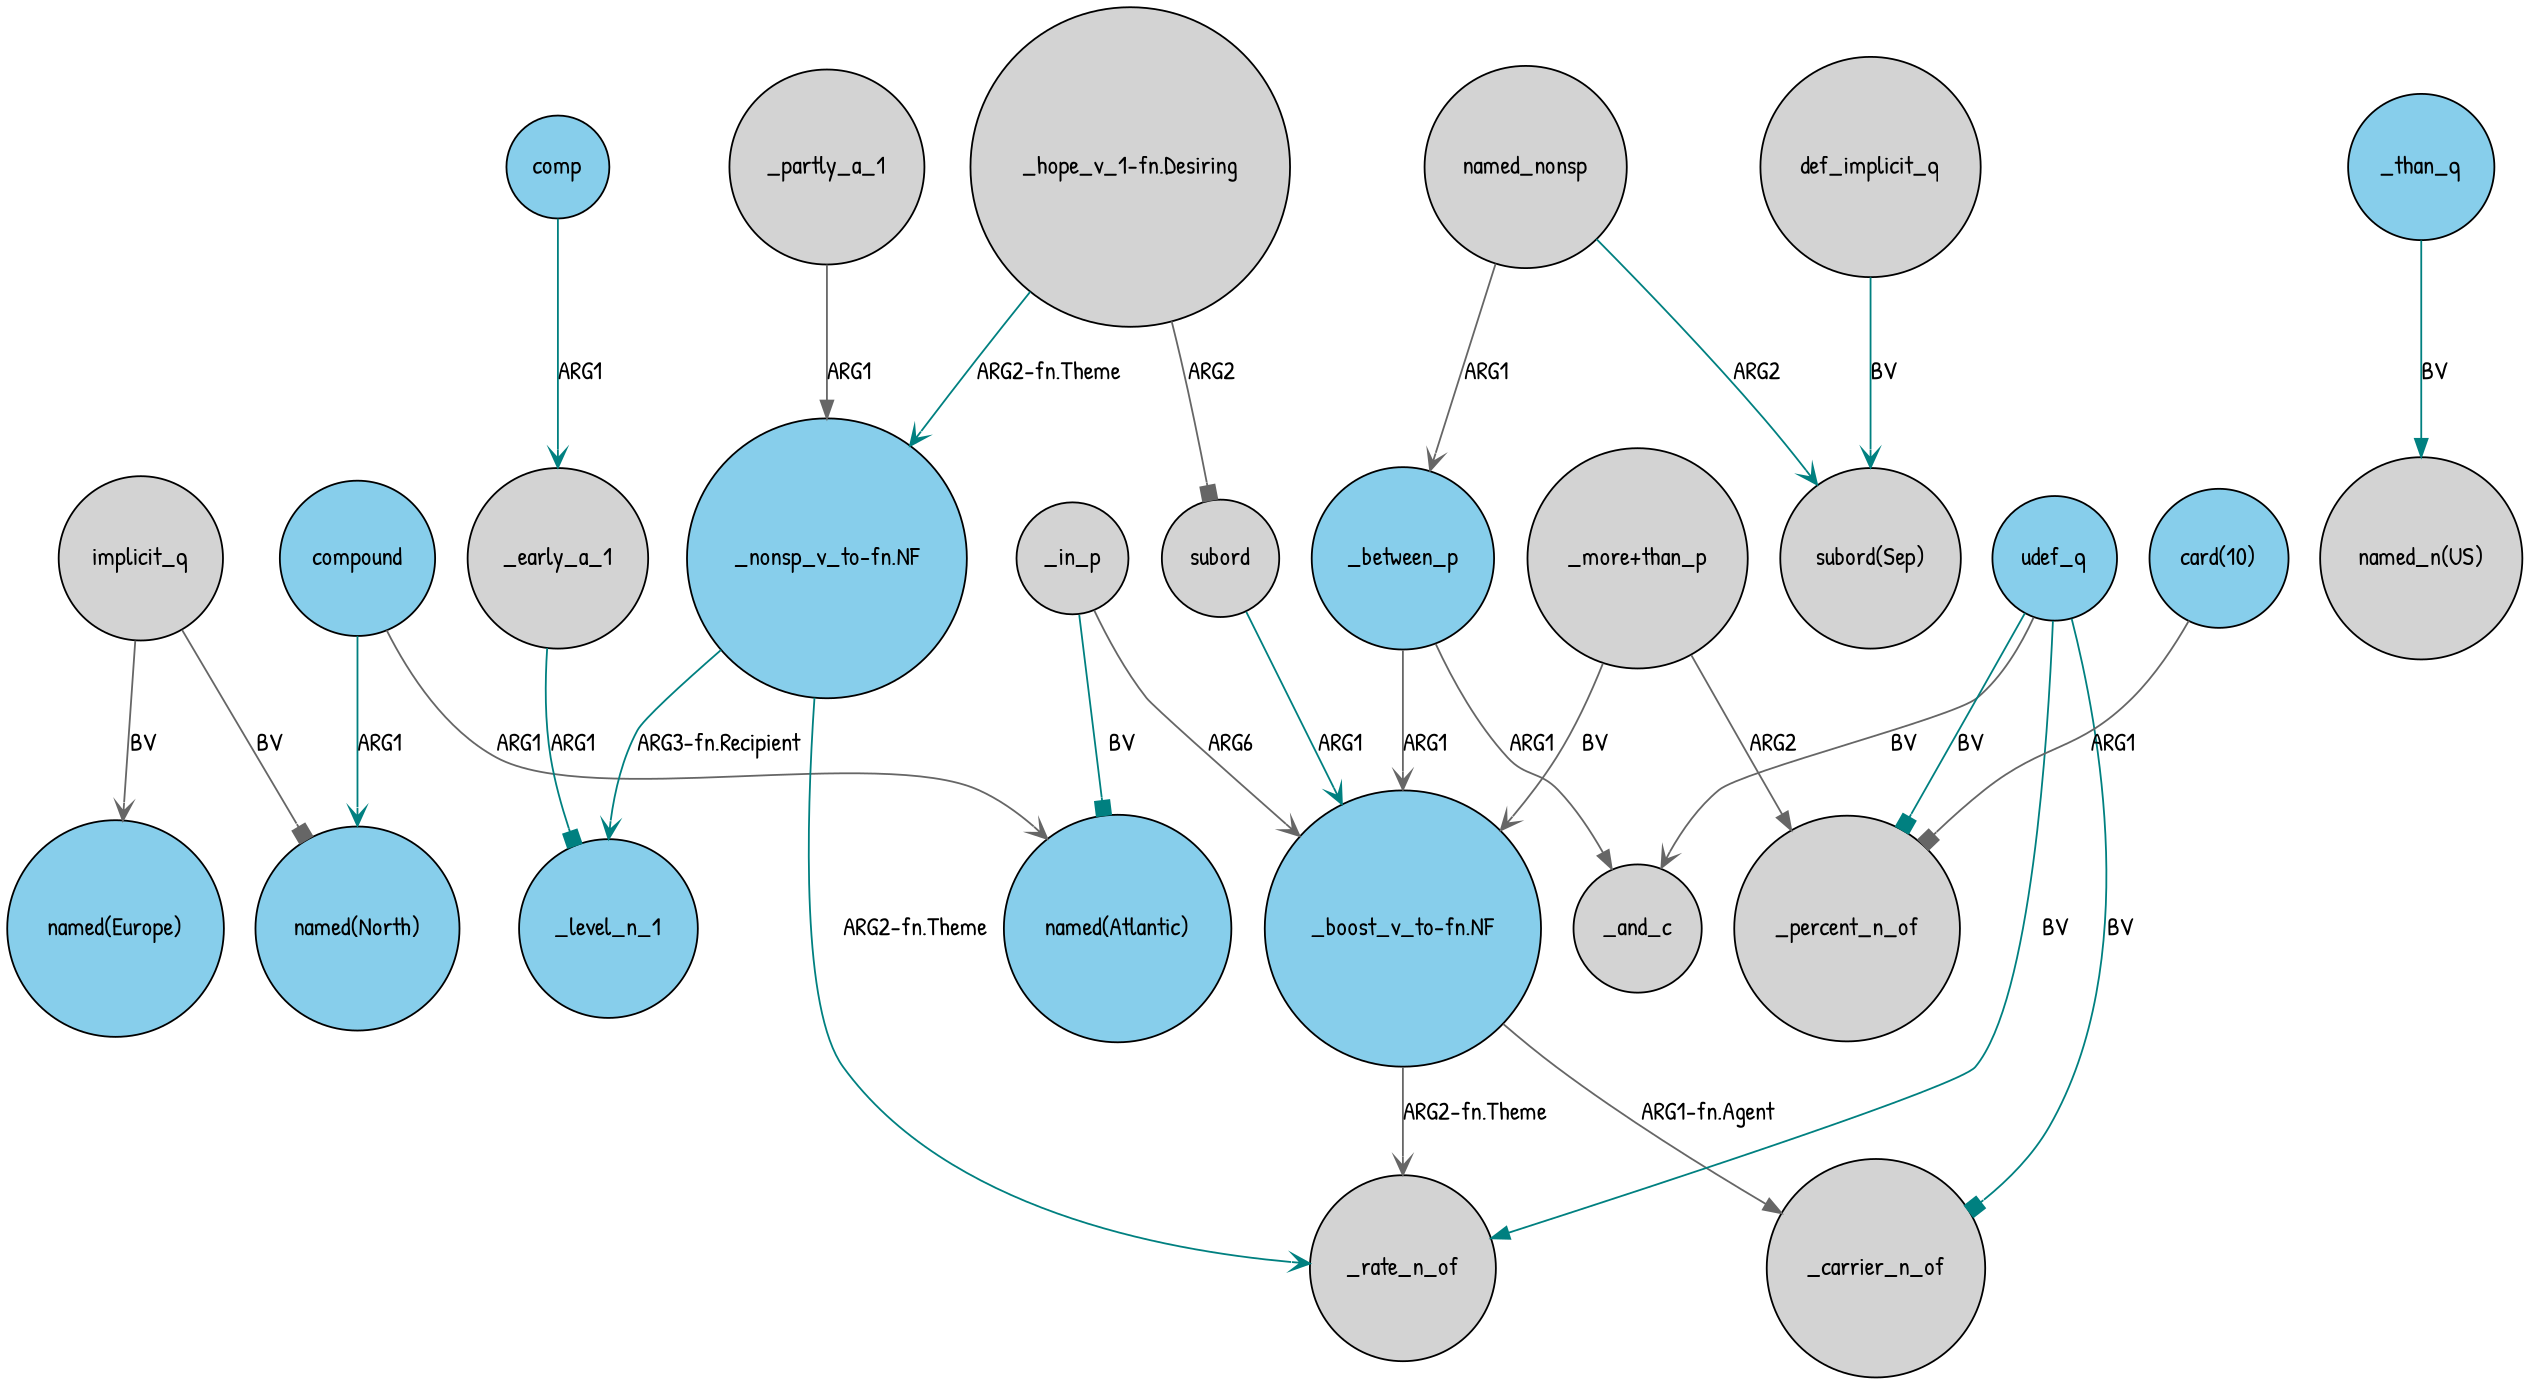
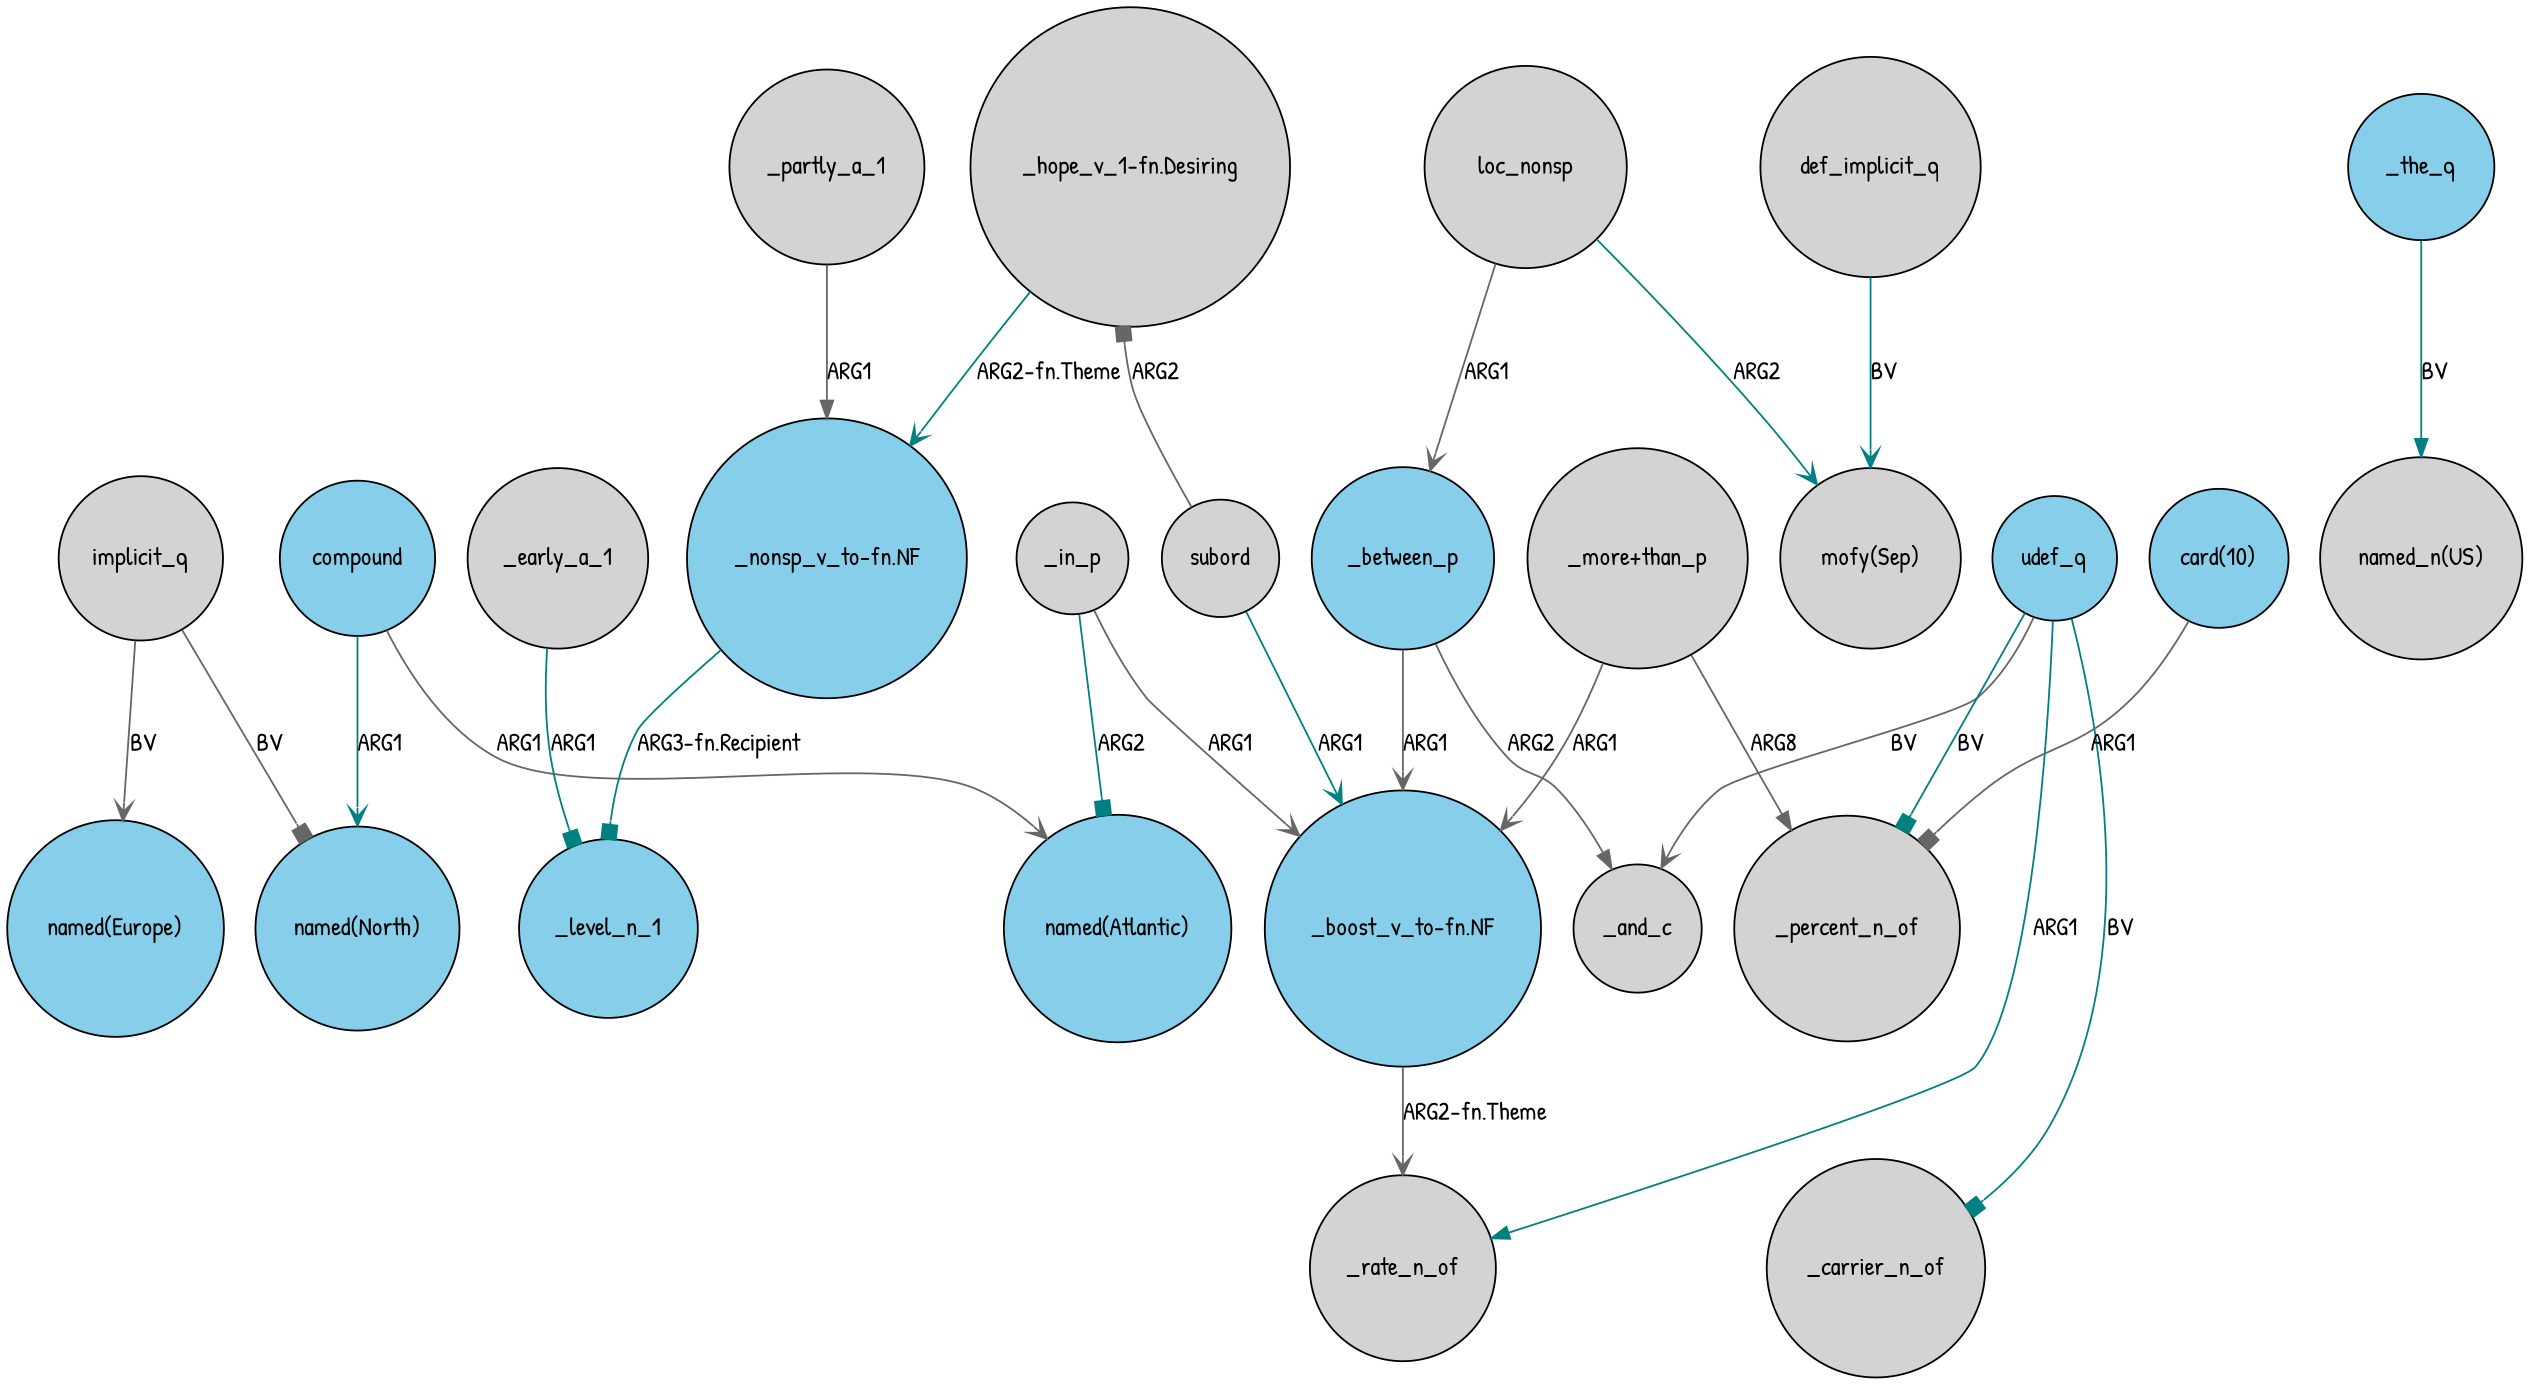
node "comp": removed
node "named_nonsp": label "named_nonsp" -> "loc_nonsp"
node "_than_q": label "_than_q" -> "_the_q"
edge "_hope_v_1-fn.Desiring" -> "subord": reversed
node "subord(Sep)": label "subord(Sep)" -> "mofy(Sep)"
edge "_nonsp_v_to-fn.NF" -> "_level_n_1": arrowhead vee -> box
edge "_in_p" -> "named(Atlantic)": label "BV" -> "ARG2"
edge "_in_p" -> "_boost_v_to-fn.NF": label "ARG6" -> "ARG1"
edge "_between_p" -> "_and_c": label "ARG1" -> "ARG2"
edge "_more+than_p" -> "_boost_v_to-fn.NF": label "BV" -> "ARG1"
edge "_more+than_p" -> "_percent_n_of": label "ARG2" -> "ARG8"
edge "udef_q" -> "_rate_n_of": label "BV" -> "ARG1"
edge "_nonsp_v_to-fn.NF" -> "_rate_n_of": removed, label "ARG2-fn.Theme"
edge "_boost_v_to-fn.NF" -> "_carrier_n_of": removed, label "ARG1-fn.Agent"
